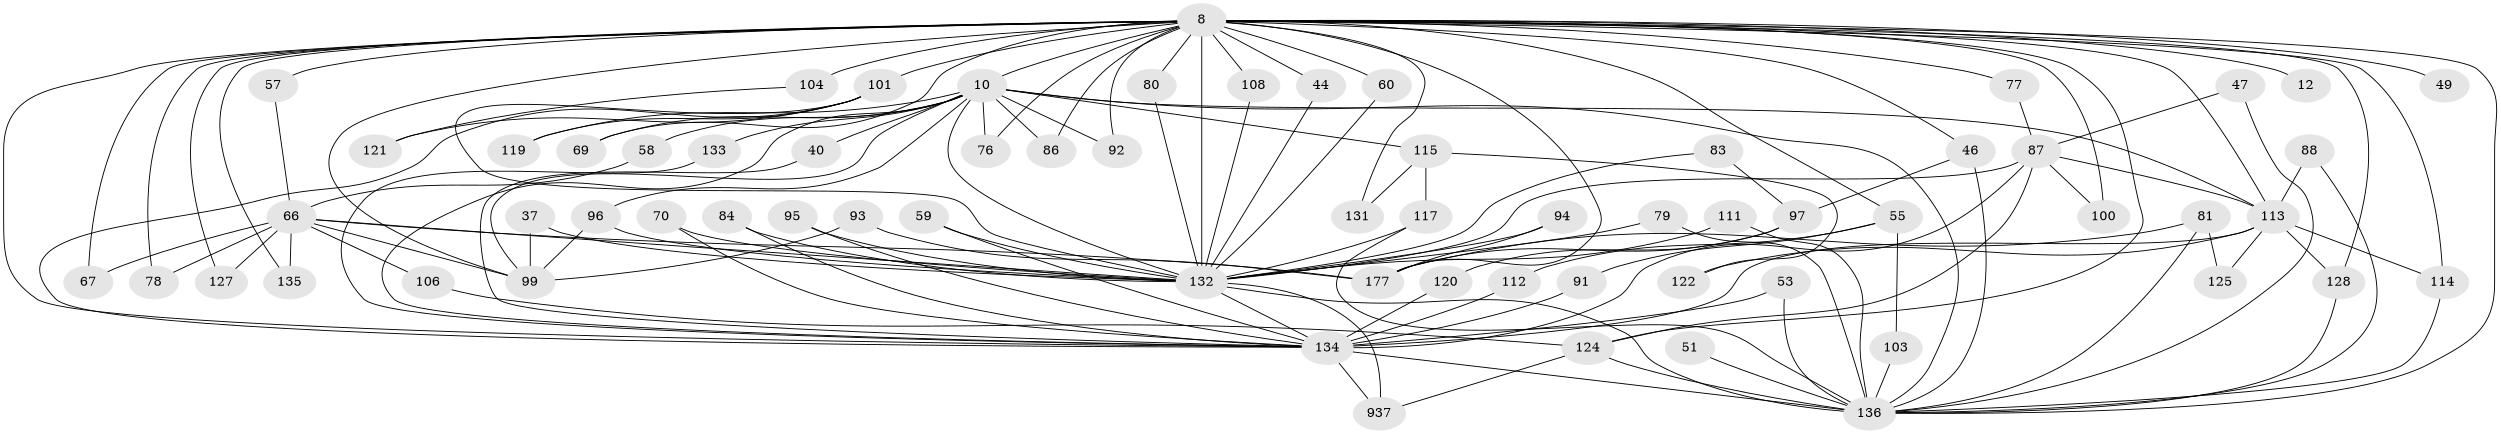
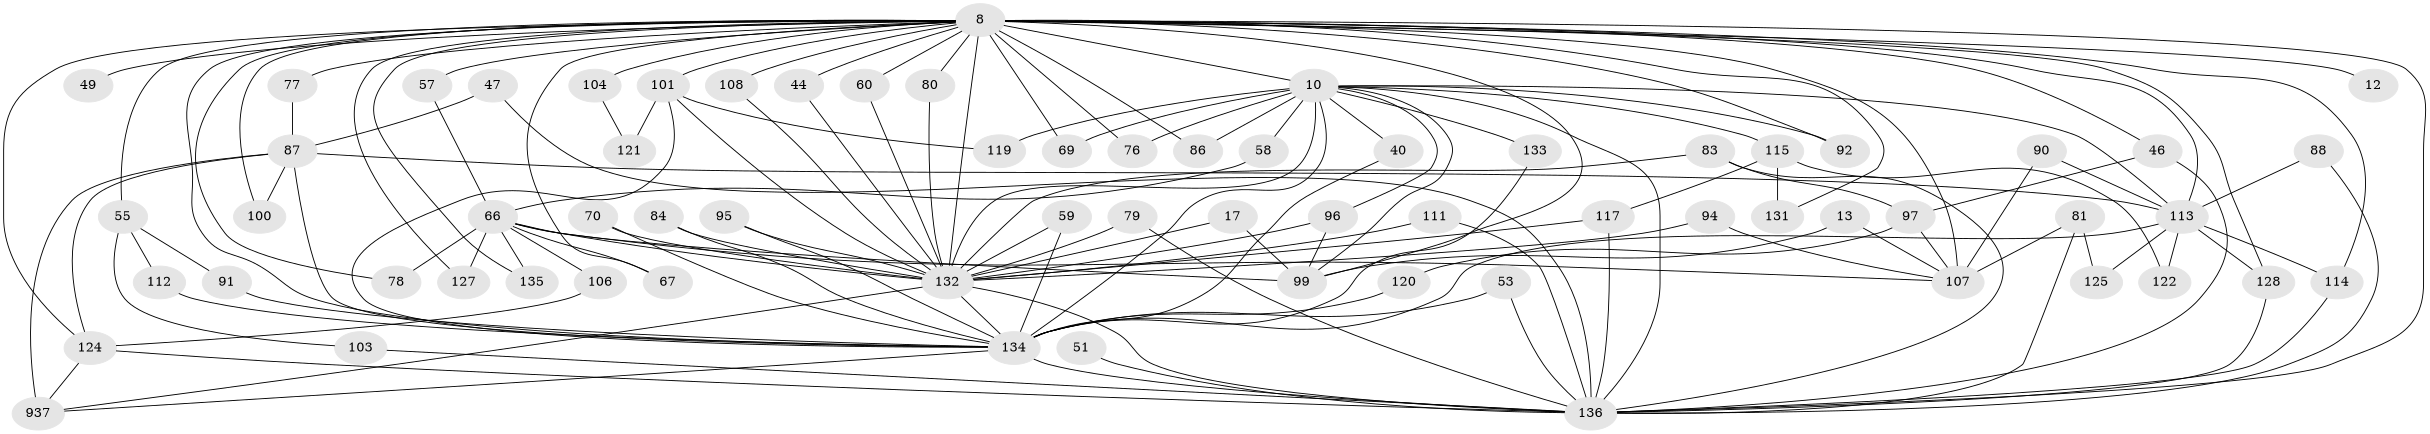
node "90": added
edge "87" -- "132": now "87" -- "937"
node "37": label "37" -> "17"
node "93": label "93" -> "13"
node "177": label "177" -> "107"
edge "83" -- "136": added
